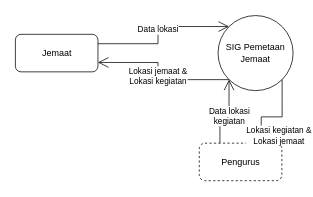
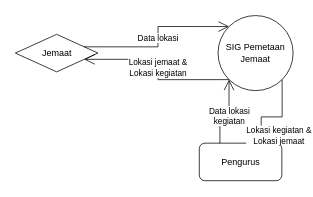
node "Jemaat": shape rounded rectangle -> diamond
node "Pengurus": style dashed -> solid
